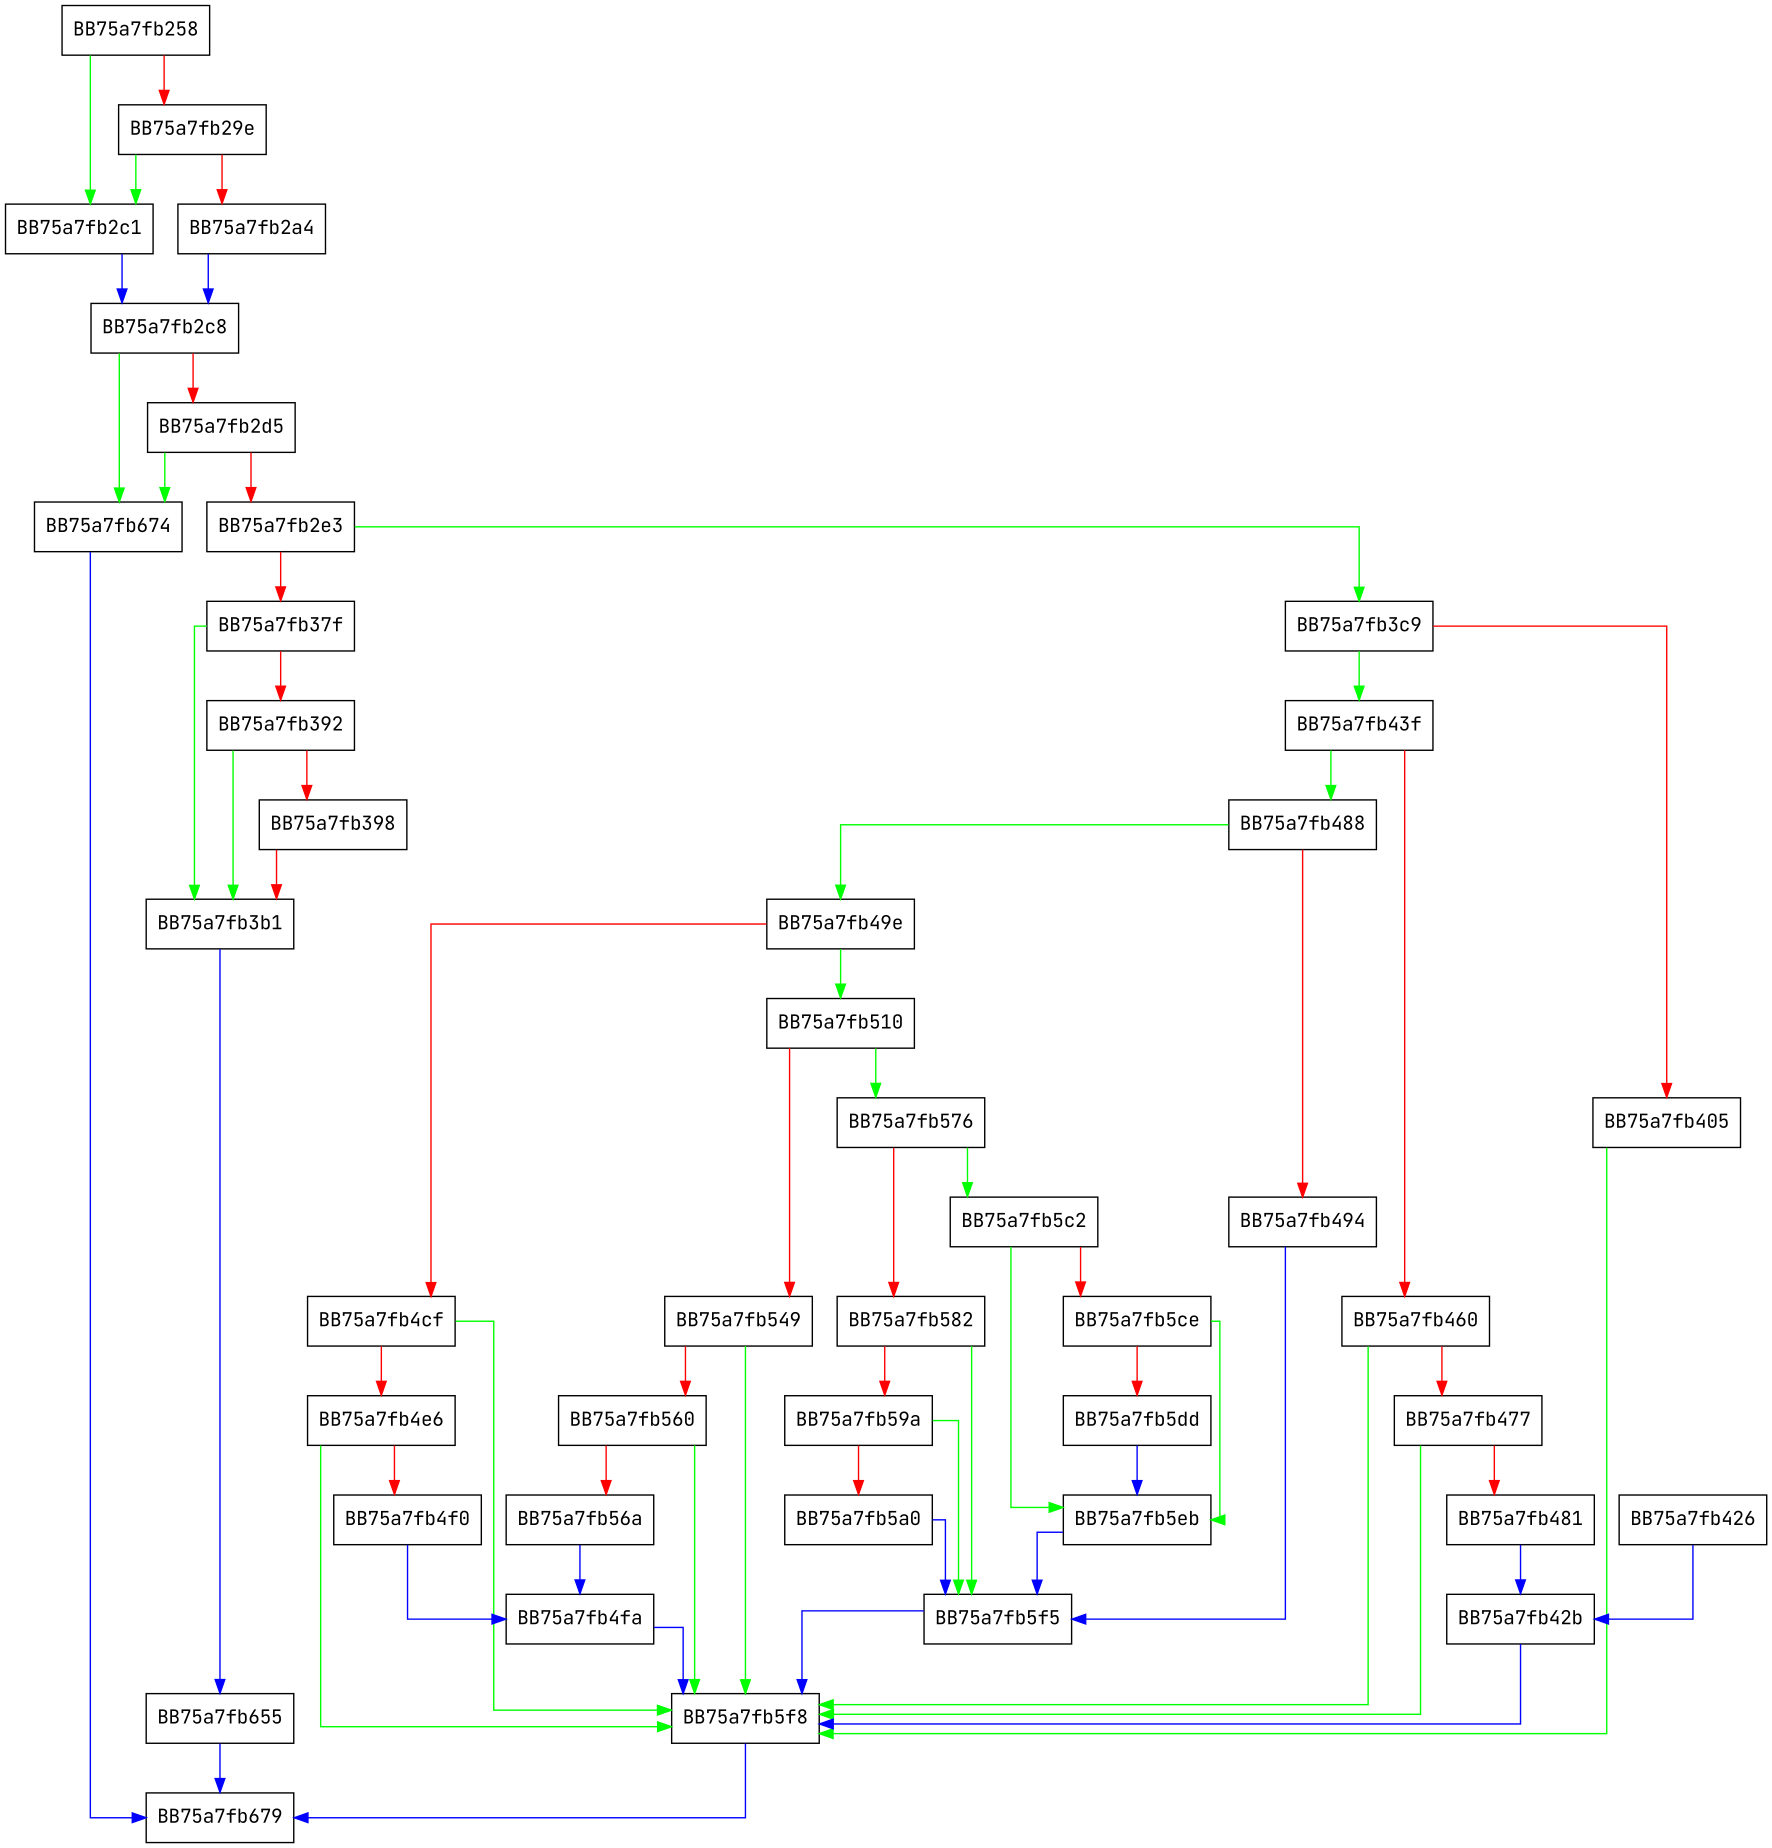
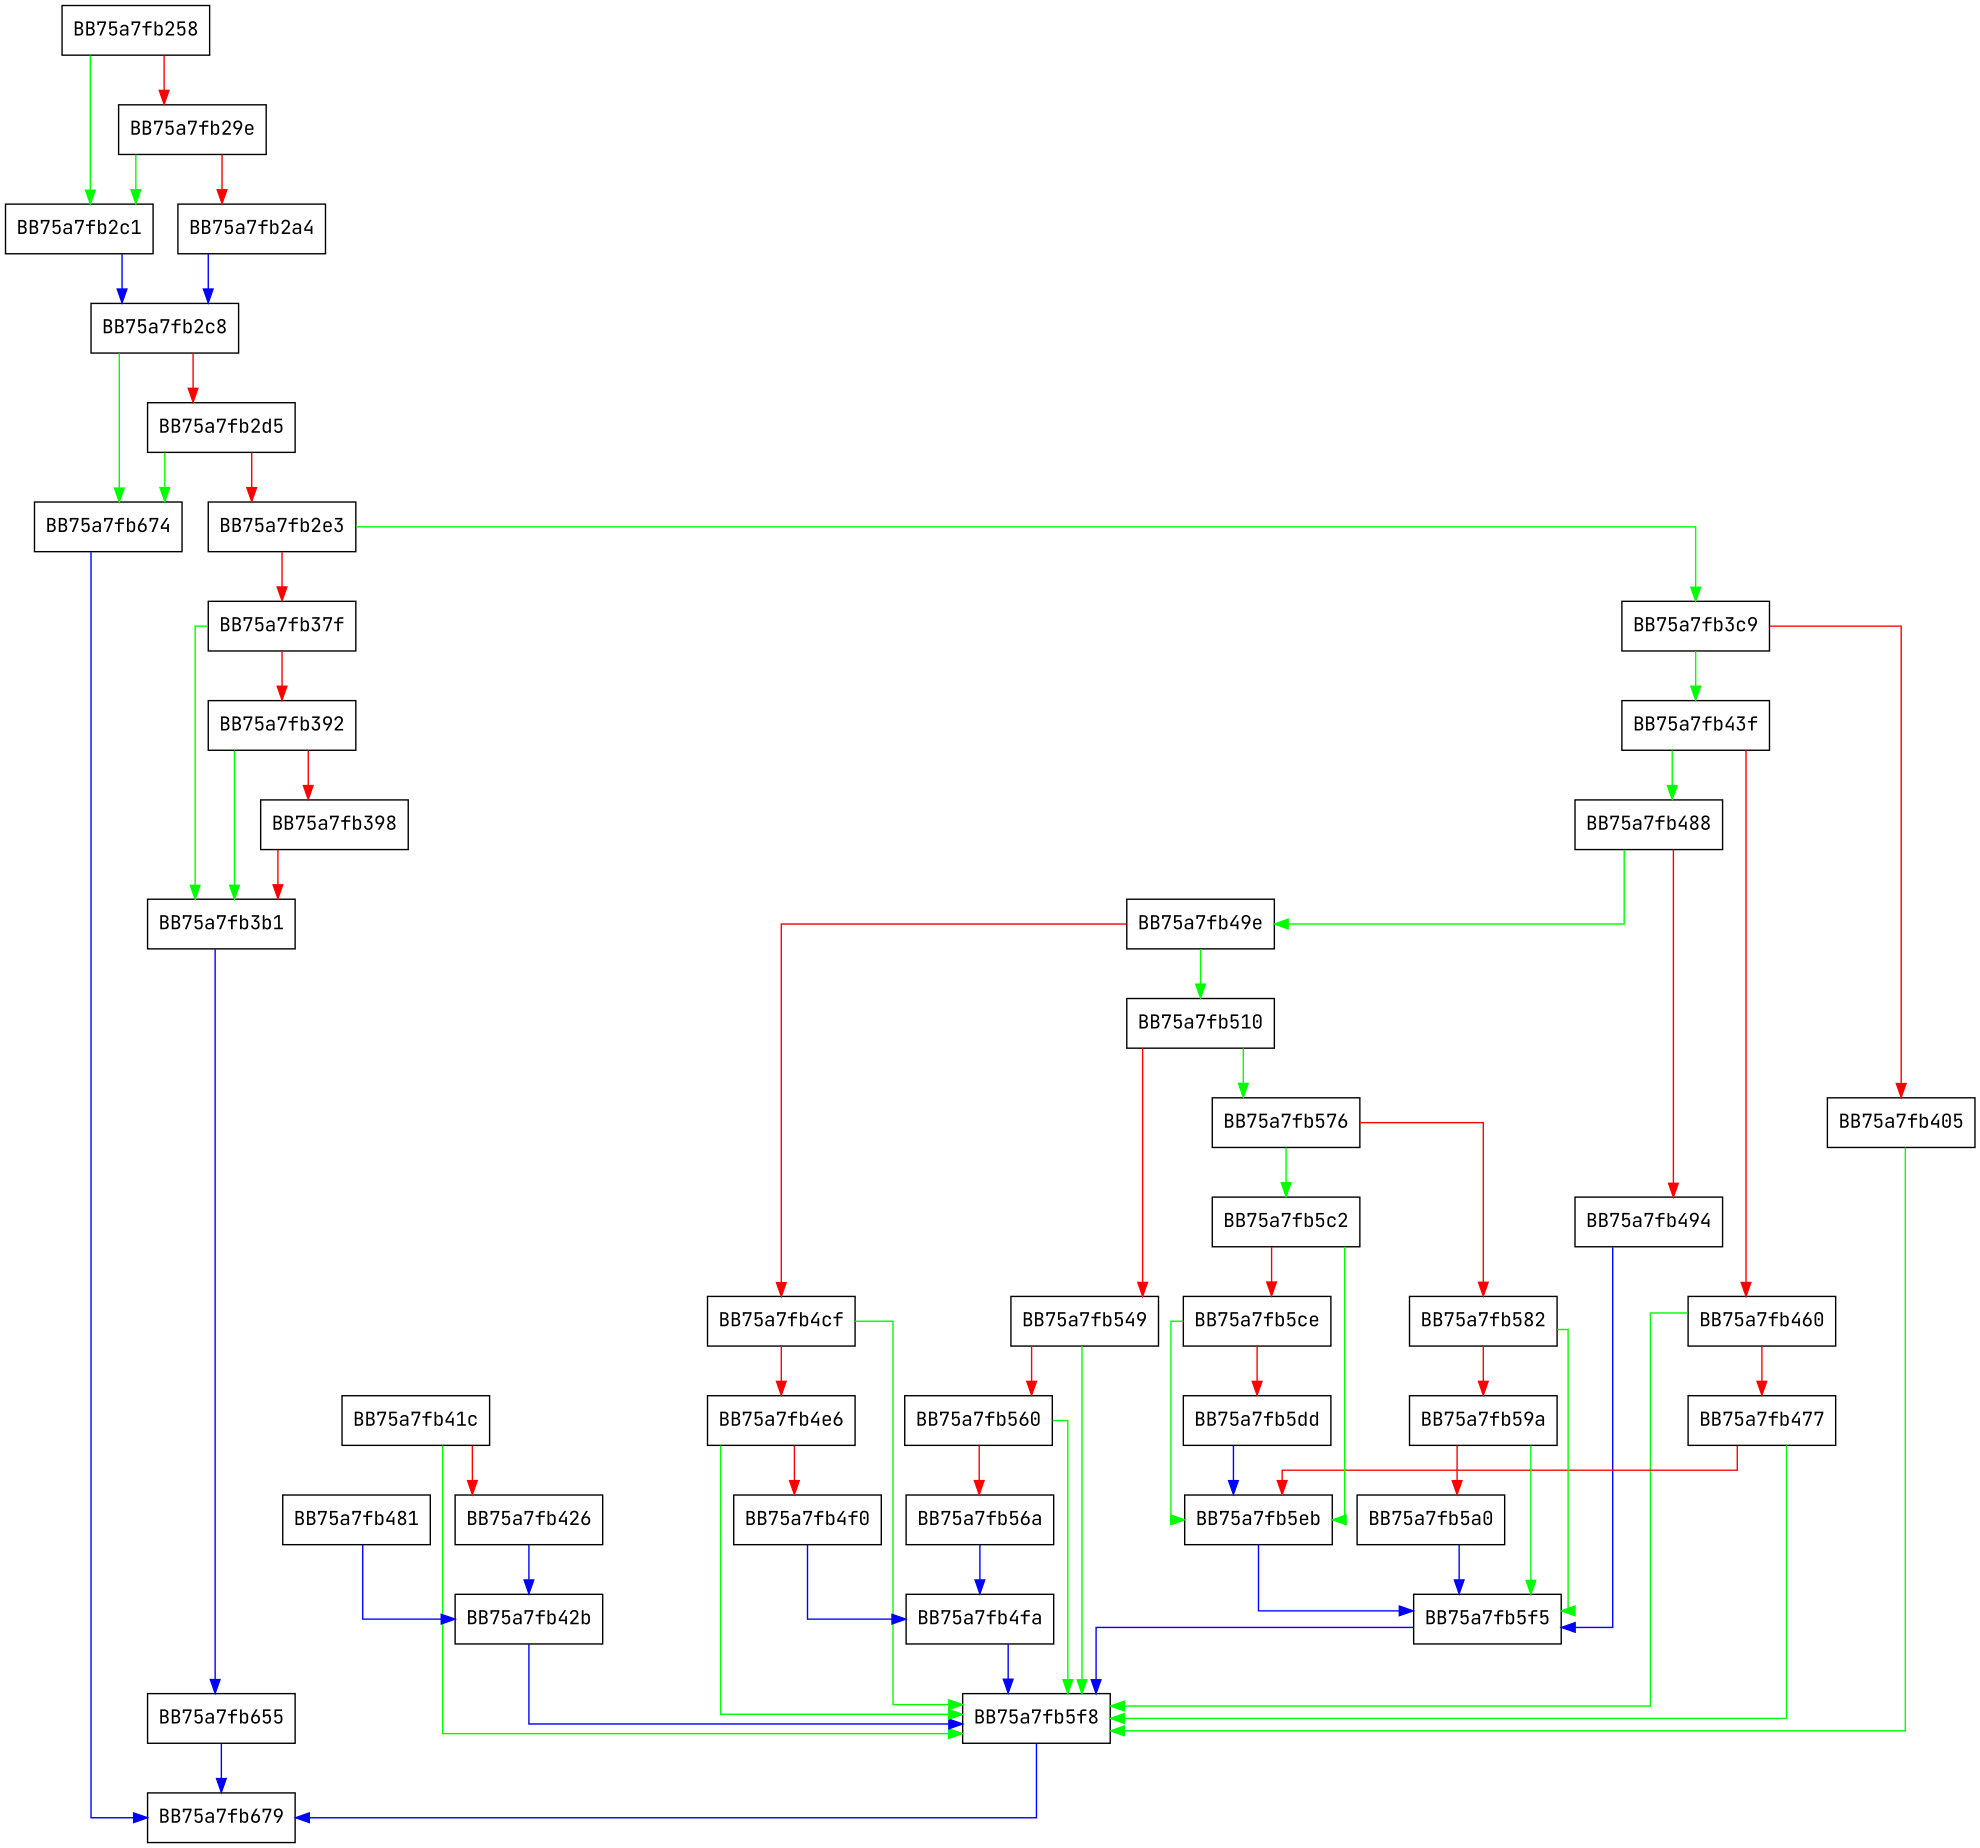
node "BB75a7fb41c": added
edge "BB75a7fb477" -> "BB75a7fb481": now "BB75a7fb477" -> "BB75a7fb5eb"
